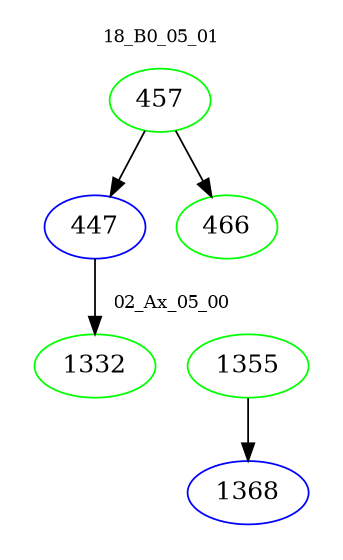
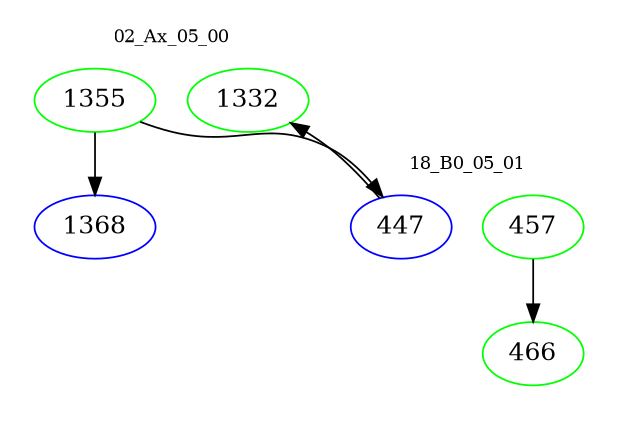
edge "457" -> "447": now "1355" -> "447"
